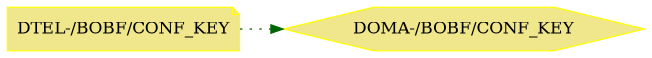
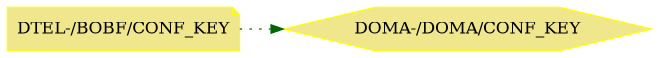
node "DOMA-/BOBF/CONF_KEY": label "DOMA-/BOBF/CONF_KEY" -> "DOMA-/DOMA/CONF_KEY"
